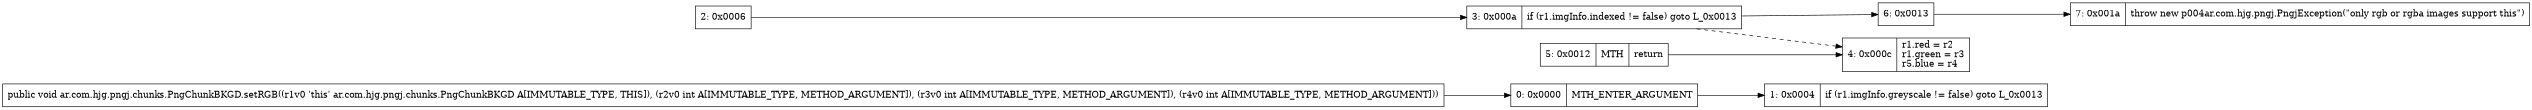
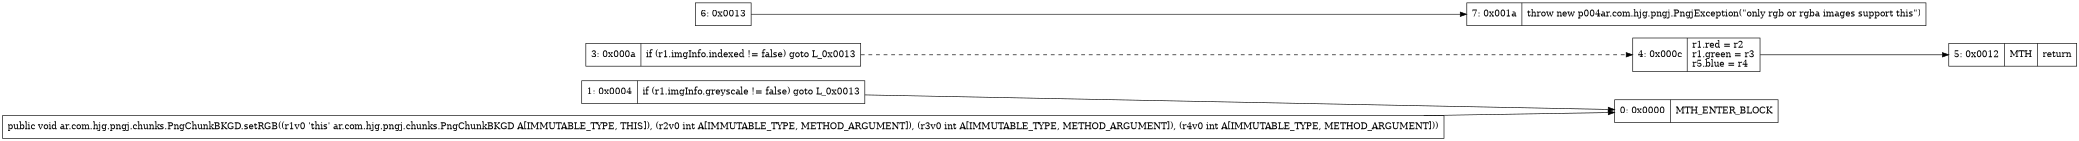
edge "3: 0x000a" -> "6: 0x0013": removed
node "2: 0x0006": removed
edge "5: 0x0012" -> "4: 0x000c": reversed
node "0: 0x0000": text "MTH_ENTER_ARGUMENT" -> "MTH_ENTER_BLOCK"
edge "0: 0x0000" -> "1: 0x0004": reversed
